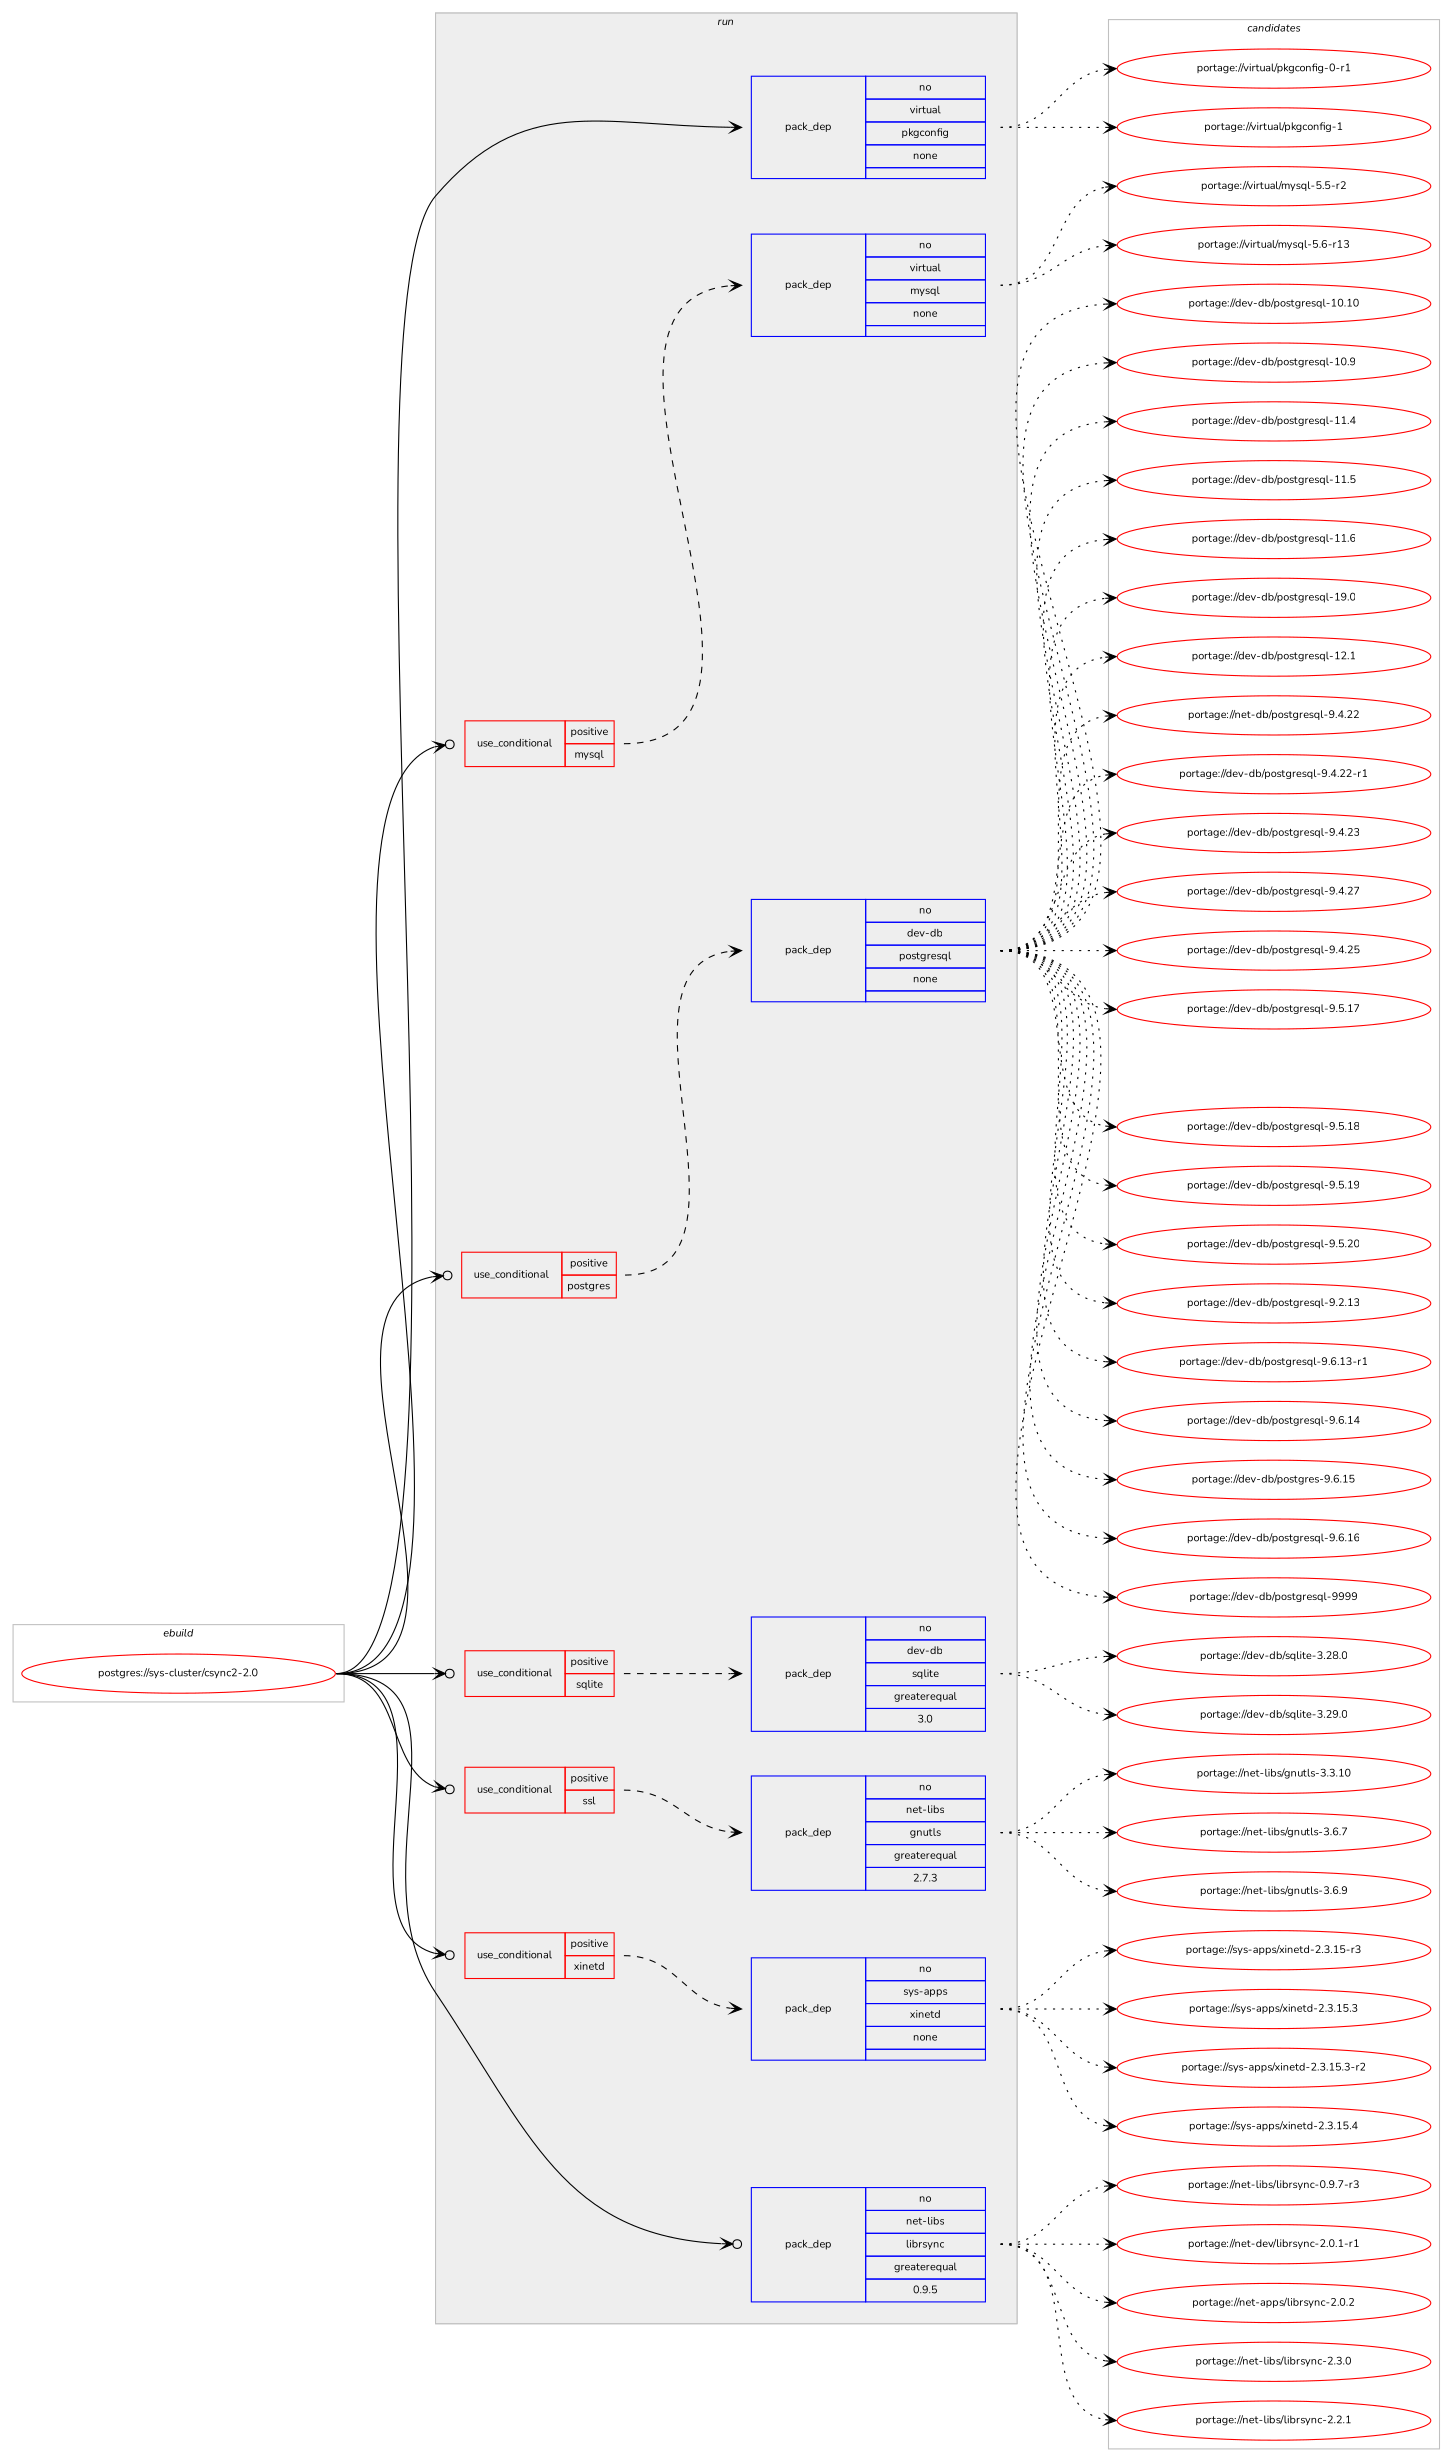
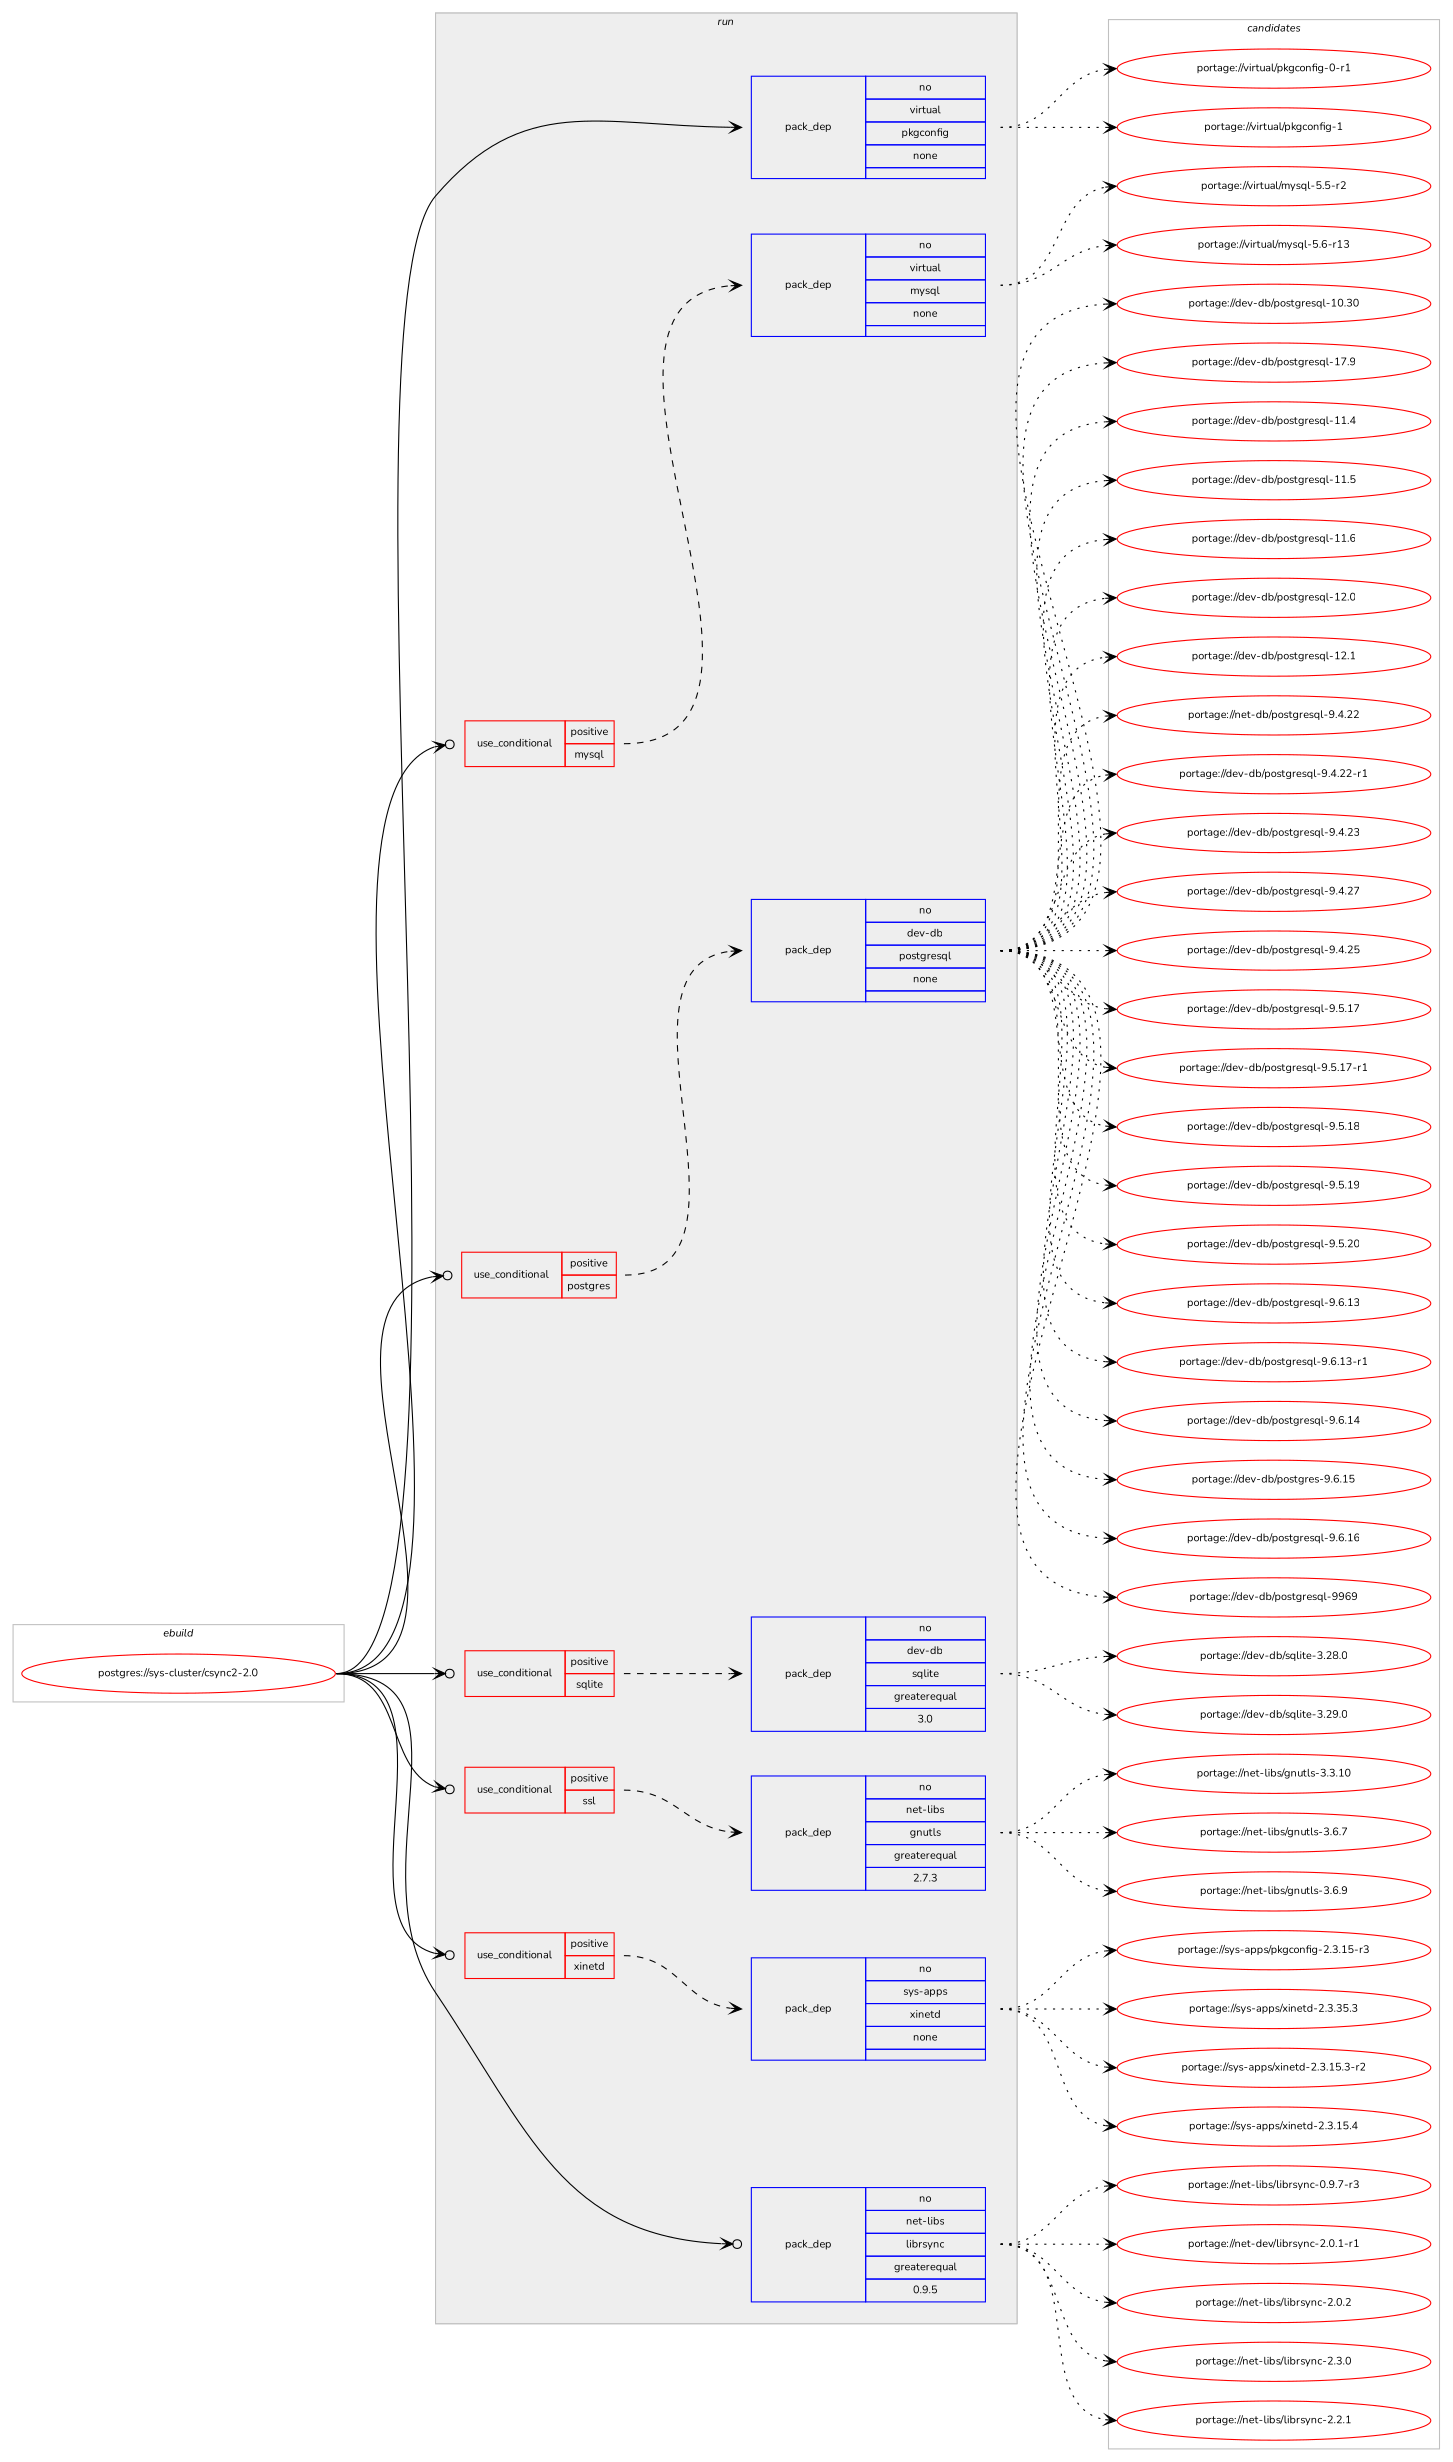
node "portage://dev-db/postgresql-10.10": label "portage://dev-db/postgresql-10.10" -> "portage://dev-db/postgresql-10.30"
node "portage://dev-db/postgresql-10.9": label "portage://dev-db/postgresql-10.9" -> "portage://dev-db/postgresql-17.9"
node "portage://dev-db/postgresql-19.0": label "portage://dev-db/postgresql-19.0" -> "portage://dev-db/postgresql-12.0"
node "portage://dev-db/postgresql-9.5.17-r1": added
node "portage://dev-db/postgresql-9.2.13": label "portage://dev-db/postgresql-9.2.13" -> "portage://dev-db/postgresql-9.6.13"
node "portage://dev-db/postgresql-9999": label "portage://dev-db/postgresql-9999" -> "portage://dev-db/postgresql-9969"
node "portage://sys-apps/xinetd-2.3.15-r3": label "portage://sys-apps/xinetd-2.3.15-r3" -> "portage://sys-apps/pkgconfig-2.3.15-r3"
node "portage://sys-apps/xinetd-2.3.15.3": label "portage://sys-apps/xinetd-2.3.15.3" -> "portage://sys-apps/xinetd-2.3.35.3"
node "portage://net-apps/librsync-2.0.2": label "portage://net-apps/librsync-2.0.2" -> "portage://net-libs/librsync-2.0.2"
